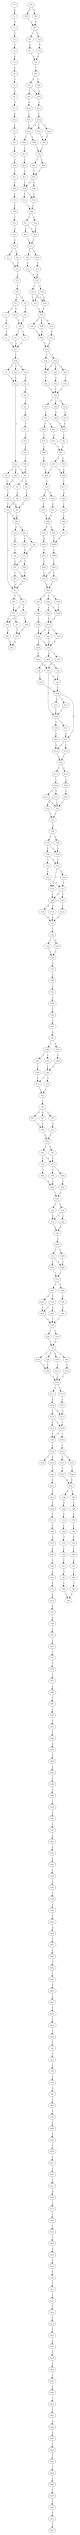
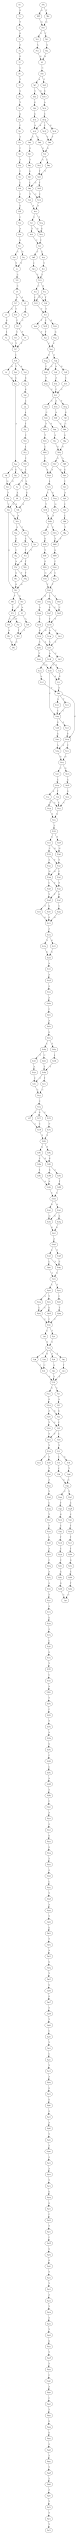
edge "S241" -> "S246": now "S241" -> "S244"
